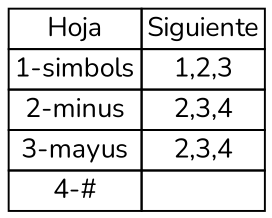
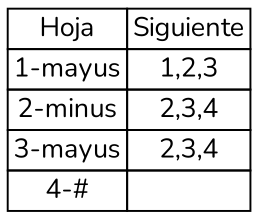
node "Hoja": text "1-simbols" -> "1-mayus"
